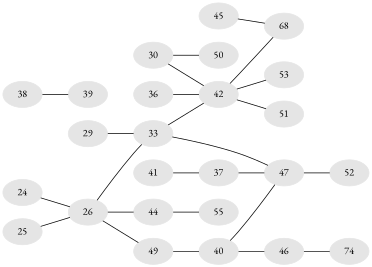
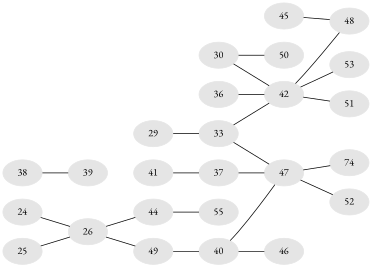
node "68": label "68" -> "48"
edge "33" -- "26": removed
edge "46" -- "74": now "47" -- "74"
